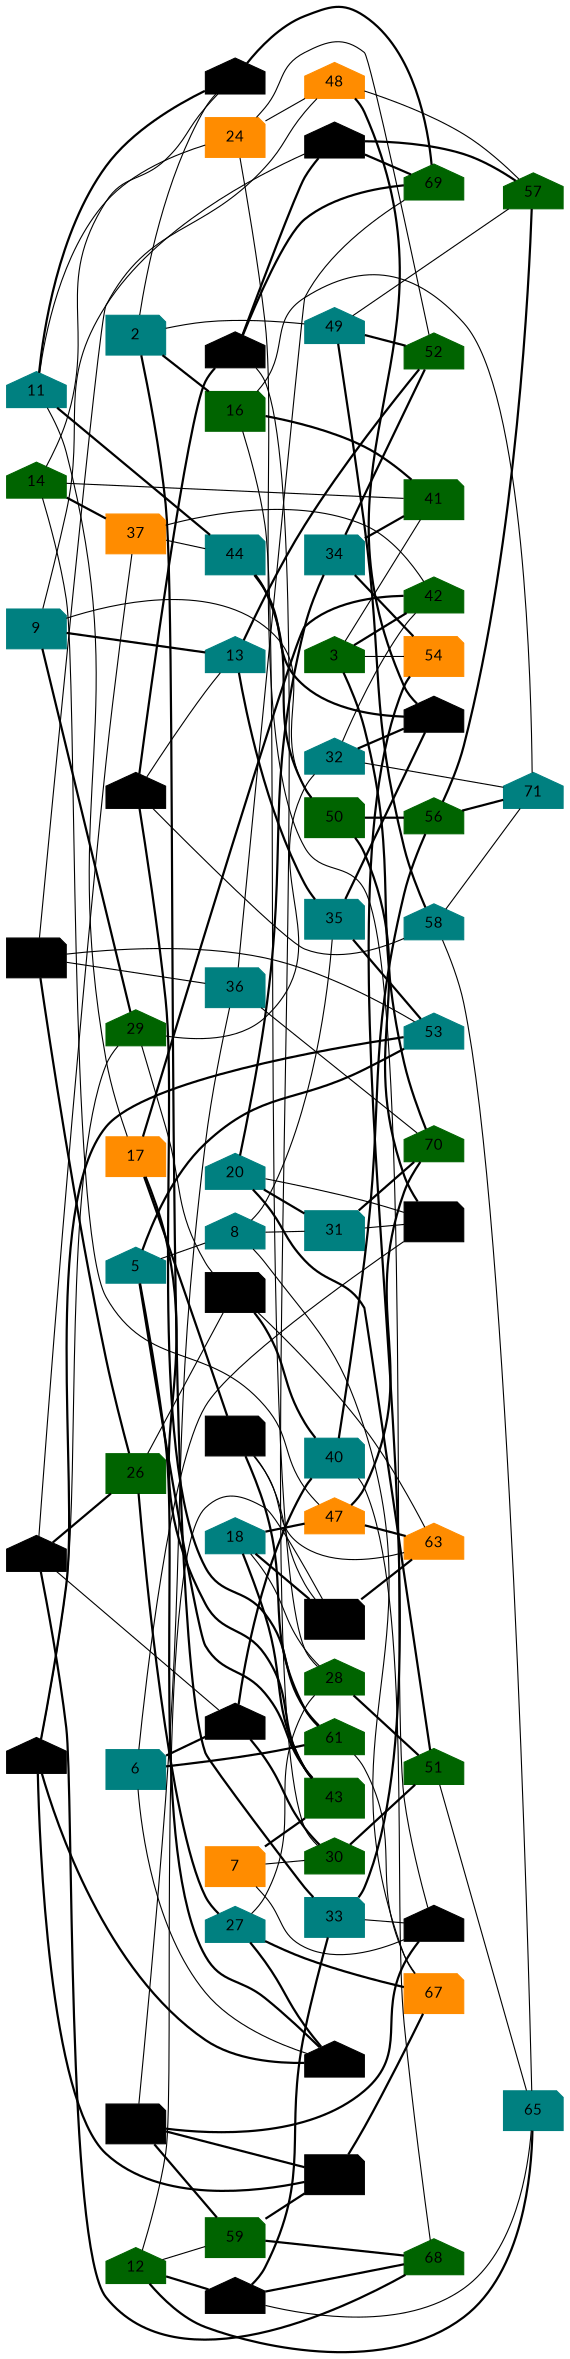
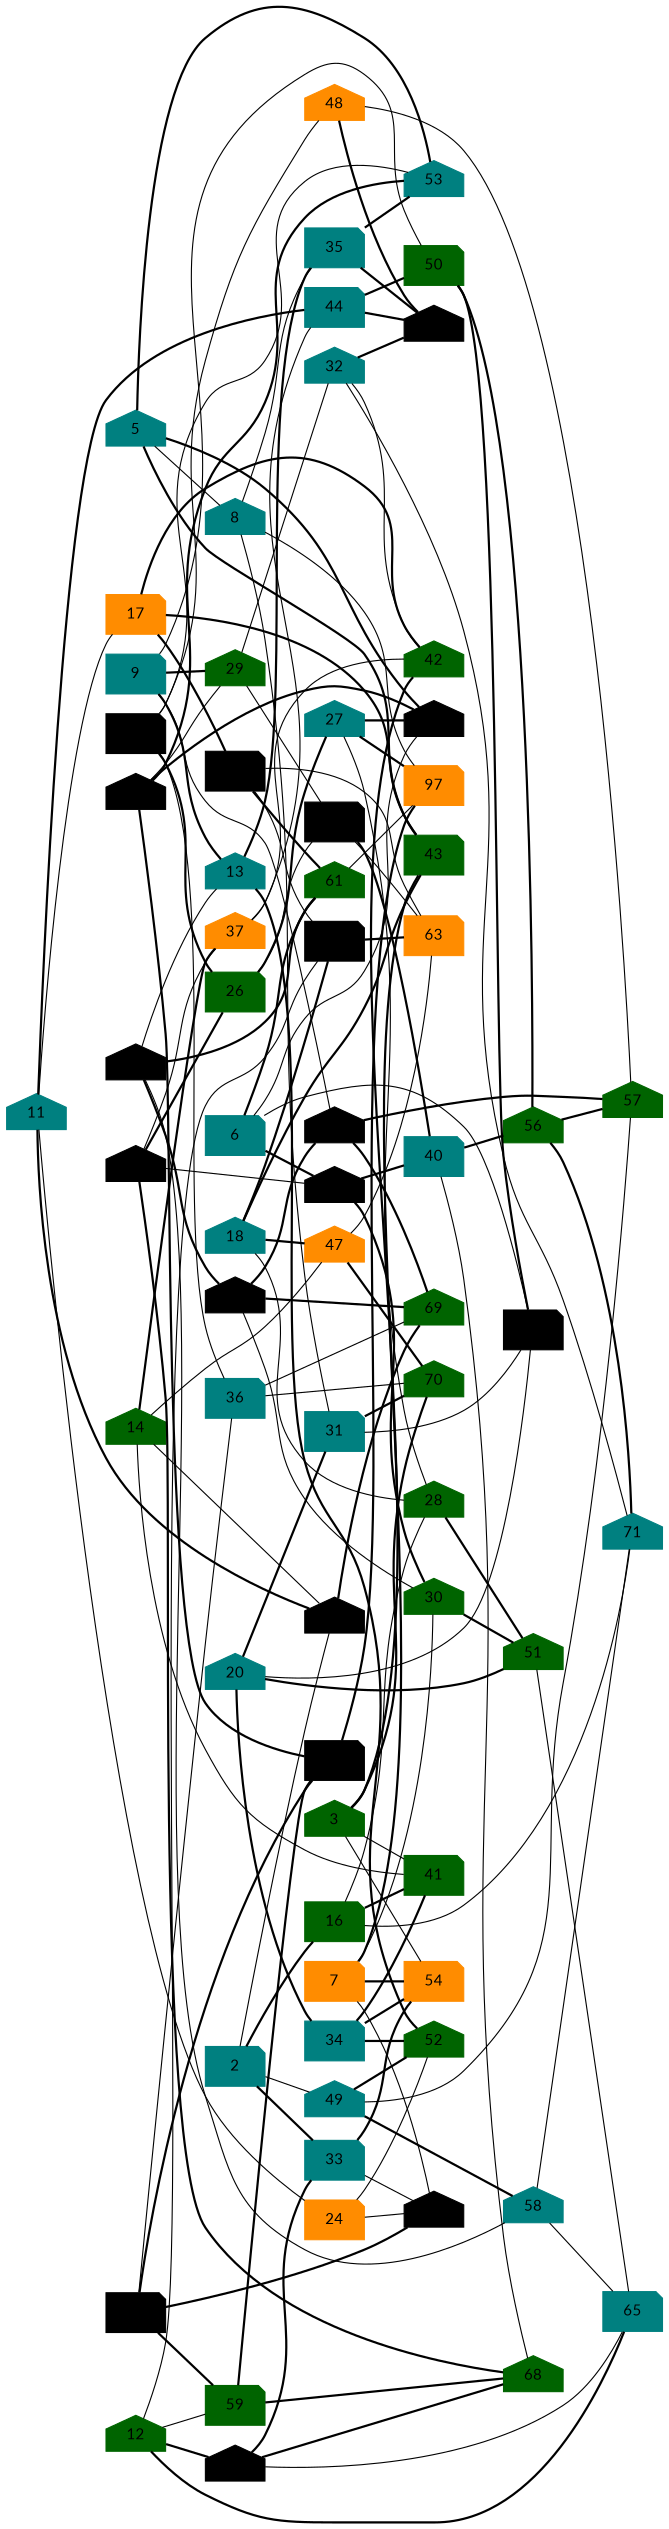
edge "48" -- "24": removed
node "37": shape note -> house
edge "47" -- "63": style bold -> solid
node "63": shape house -> note
edge "7" -- "54": added
node "67": label "67" -> "97"
